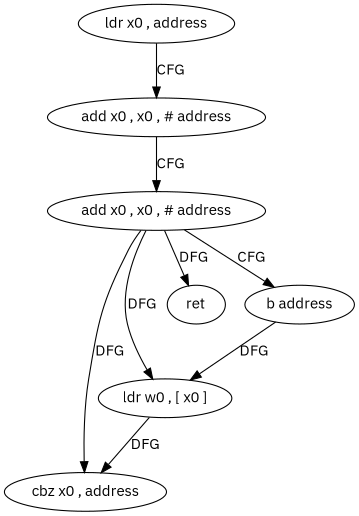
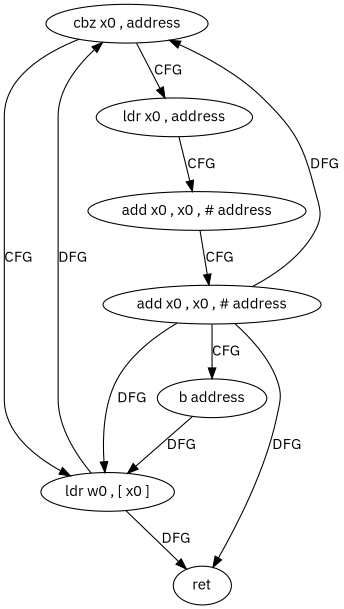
edge "cbz x0 , address" -> "ldr x0 , address": added, label "CFG"
edge "cbz x0 , address" -> "ldr w0 , [ x0 ]": added, label "CFG"
edge "ldr w0 , [ x0 ]" -> "ret": added, label "DFG"
